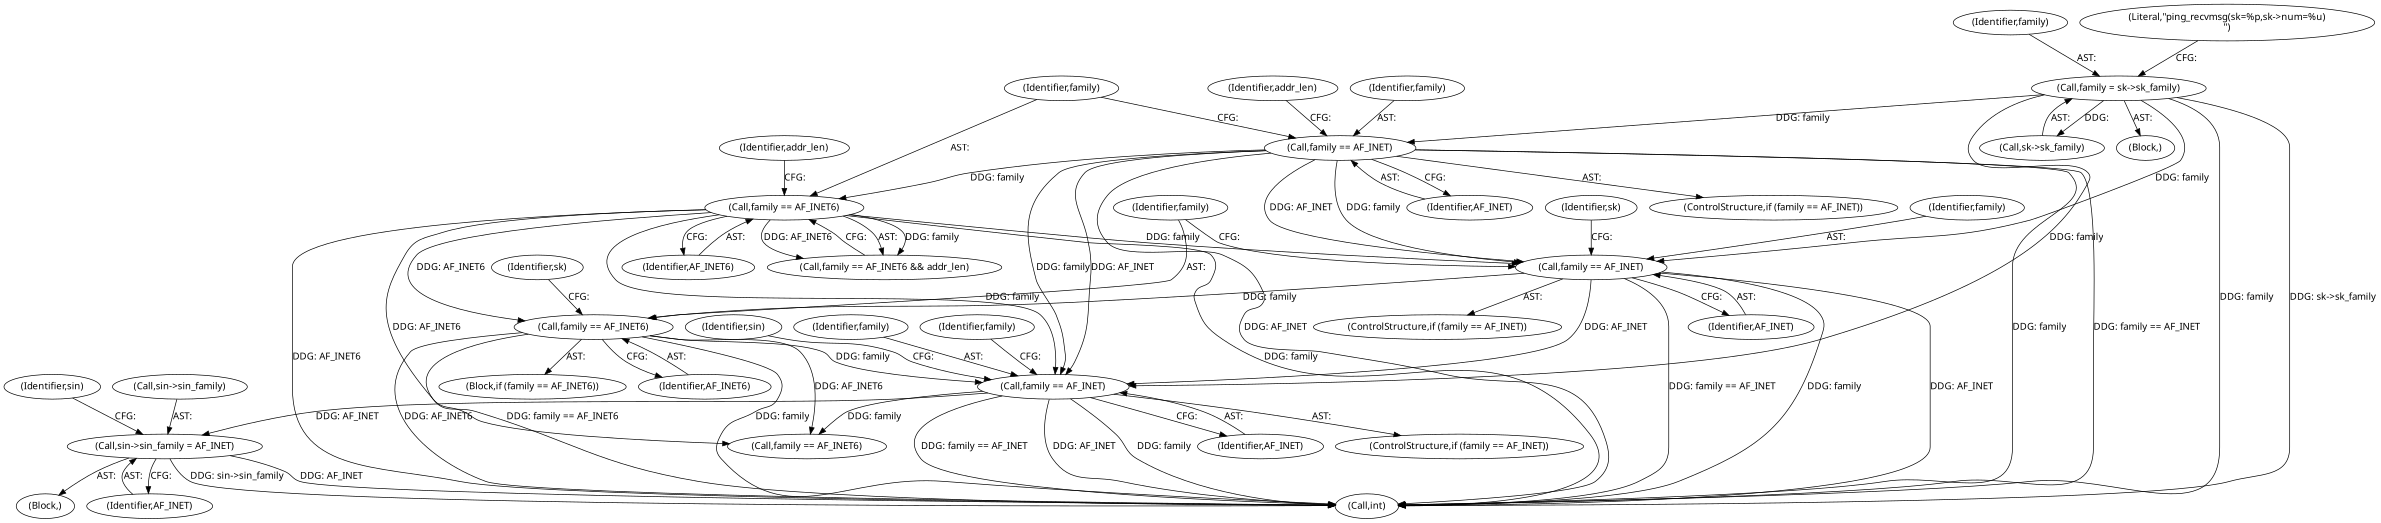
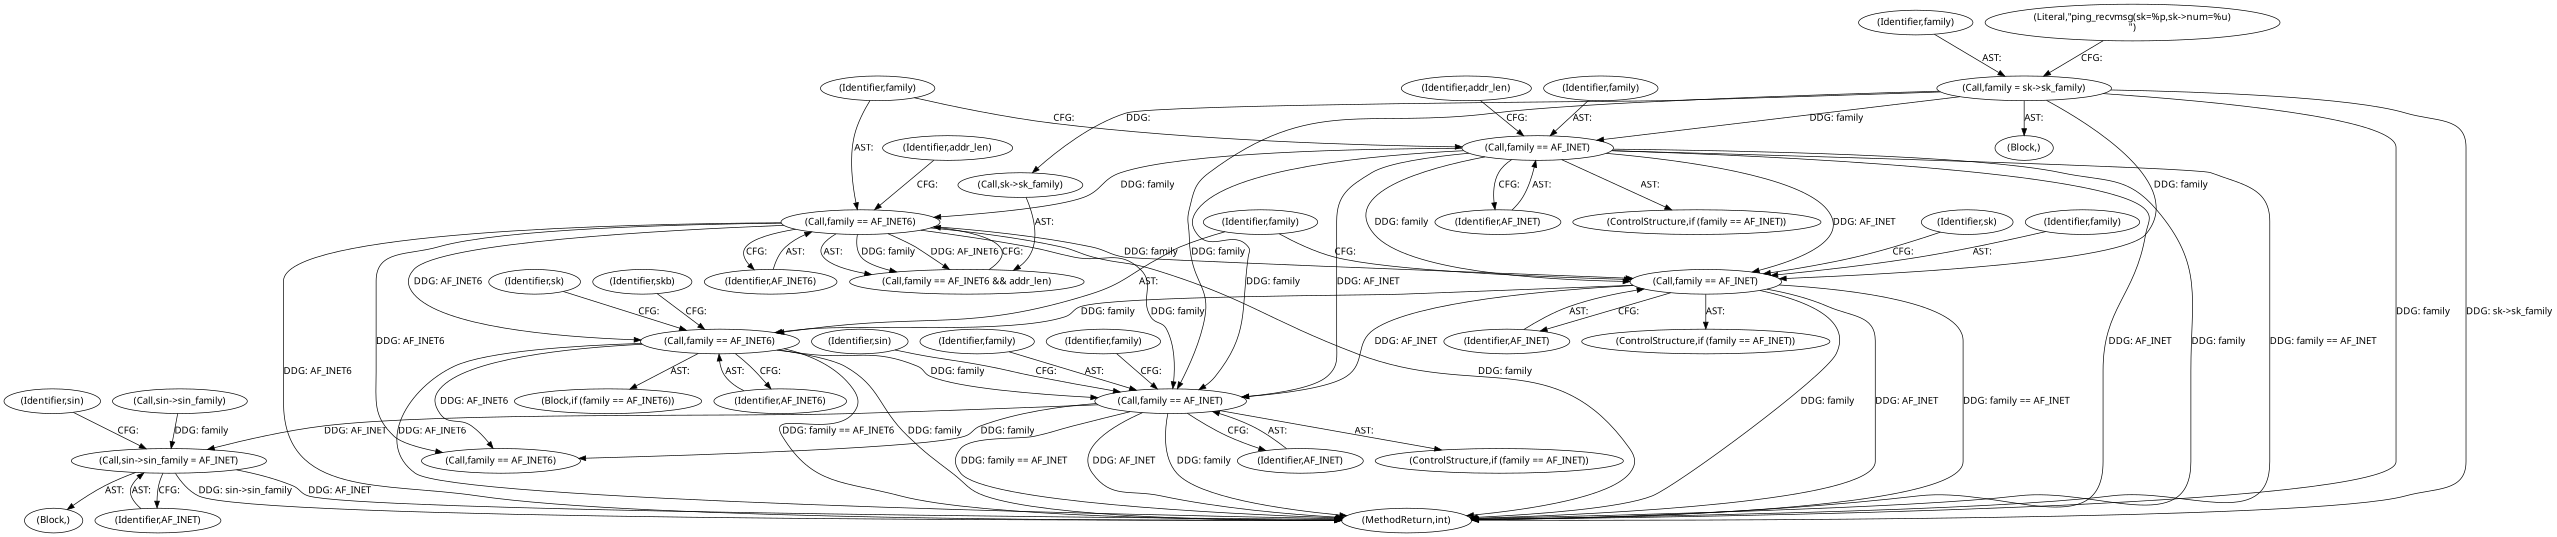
edge "(Call,sk->sk_family)" -> "(Call,family = sk->sk_family)": now "(Call,sk->sk_family)" -> "(Call,family == AF_INET6 && addr_len)"
node "(Identifier,skb)": added
edge "(Call,sin->sin_family)" -> "(Call,sin->sin_family = AF_INET)": label "AST: " -> "DDG: family"
node "(Call,int)": label "(Call,int)" -> "(MethodReturn,int)"
